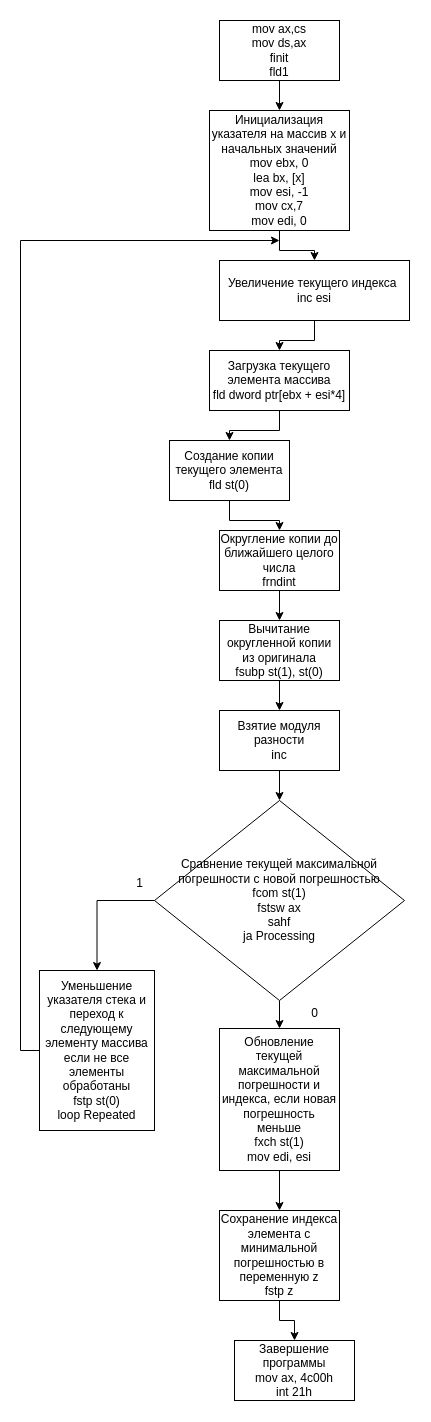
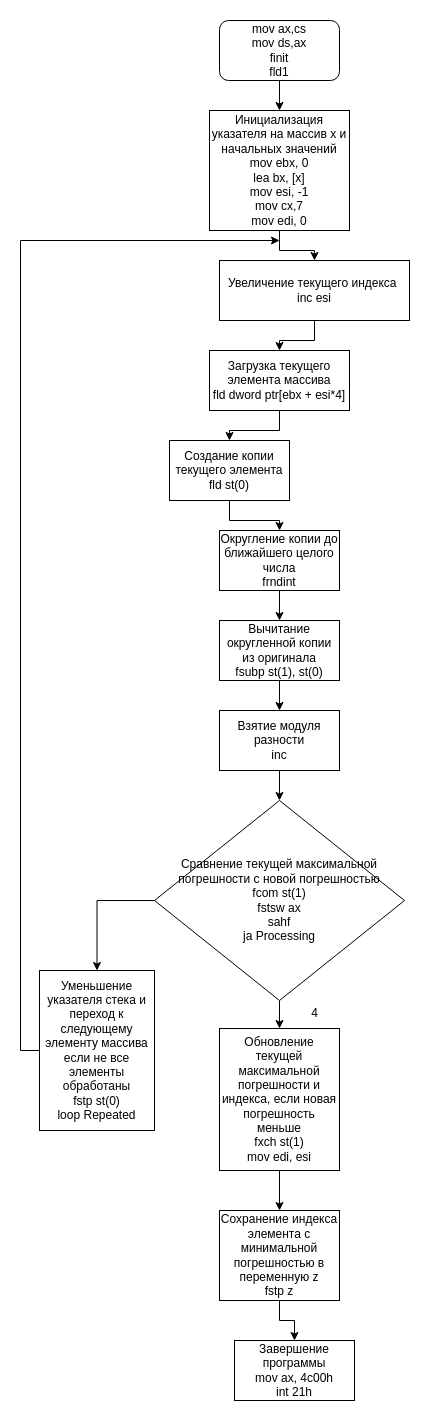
node "mov ax,cs mov ds,ax finit fld1": shape rectangle -> rounded rectangle
node "1": removed
node "0": label "0" -> "4"
